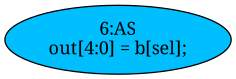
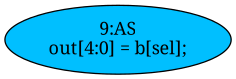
node "6:AS out[4:0] = b[sel];": label "6:AS out[4:0] = b[sel];" -> "9:AS out[4:0] = b[sel];"
